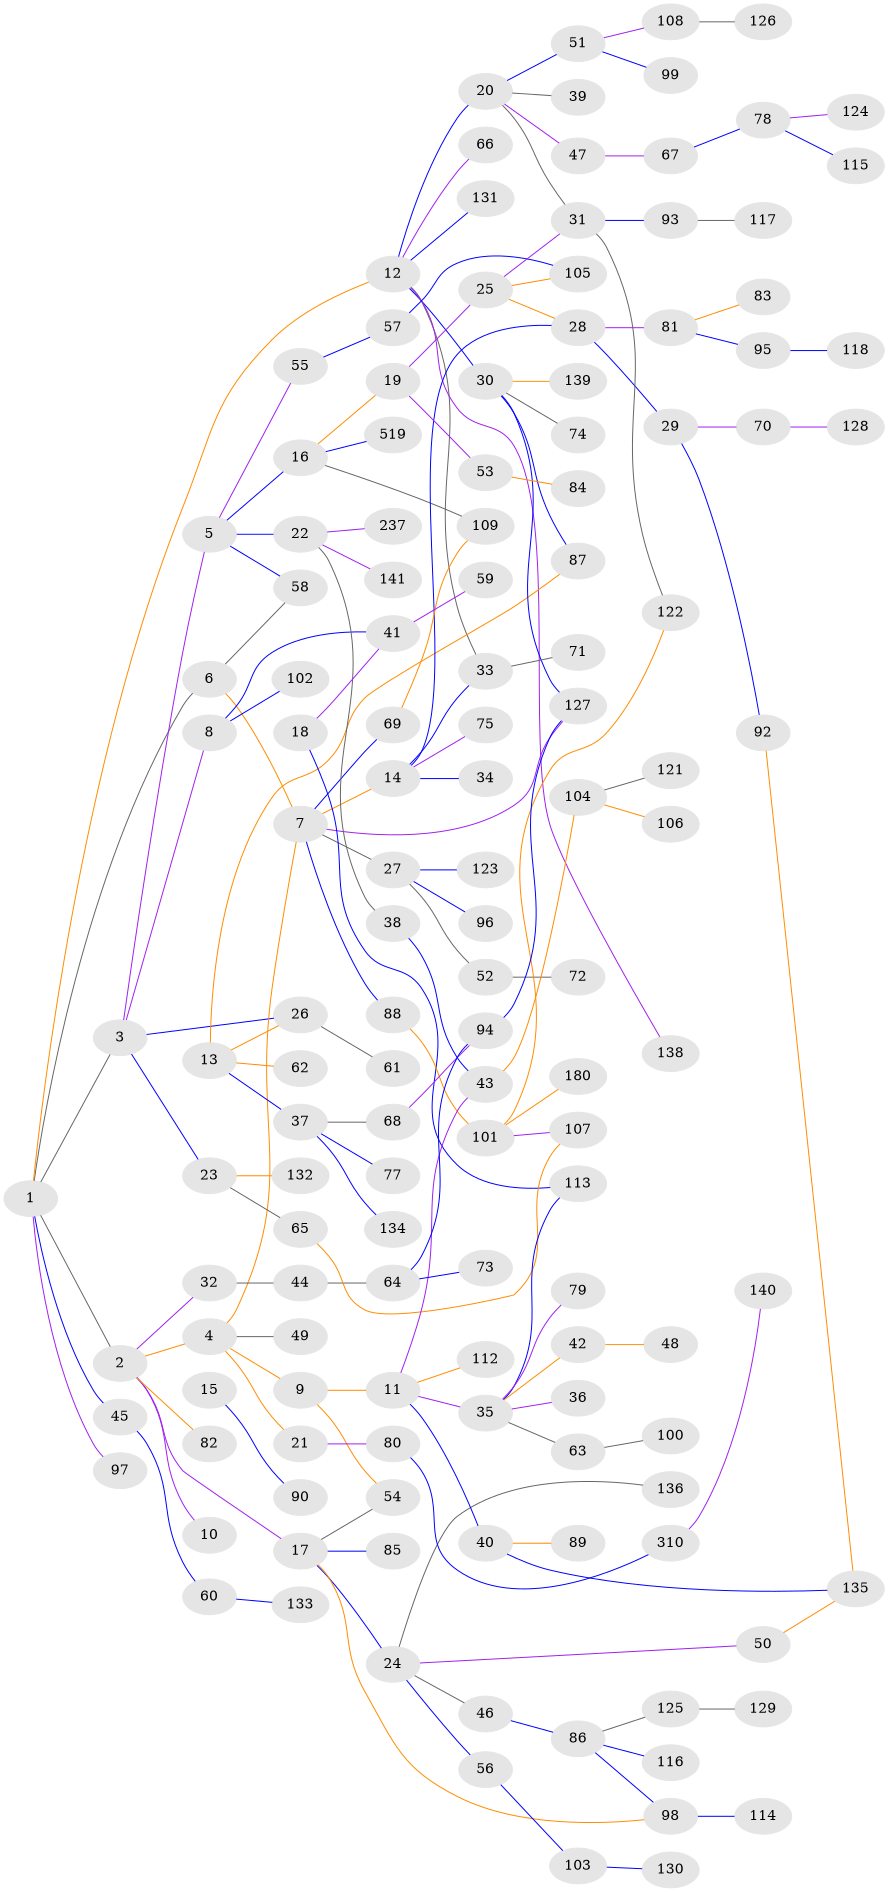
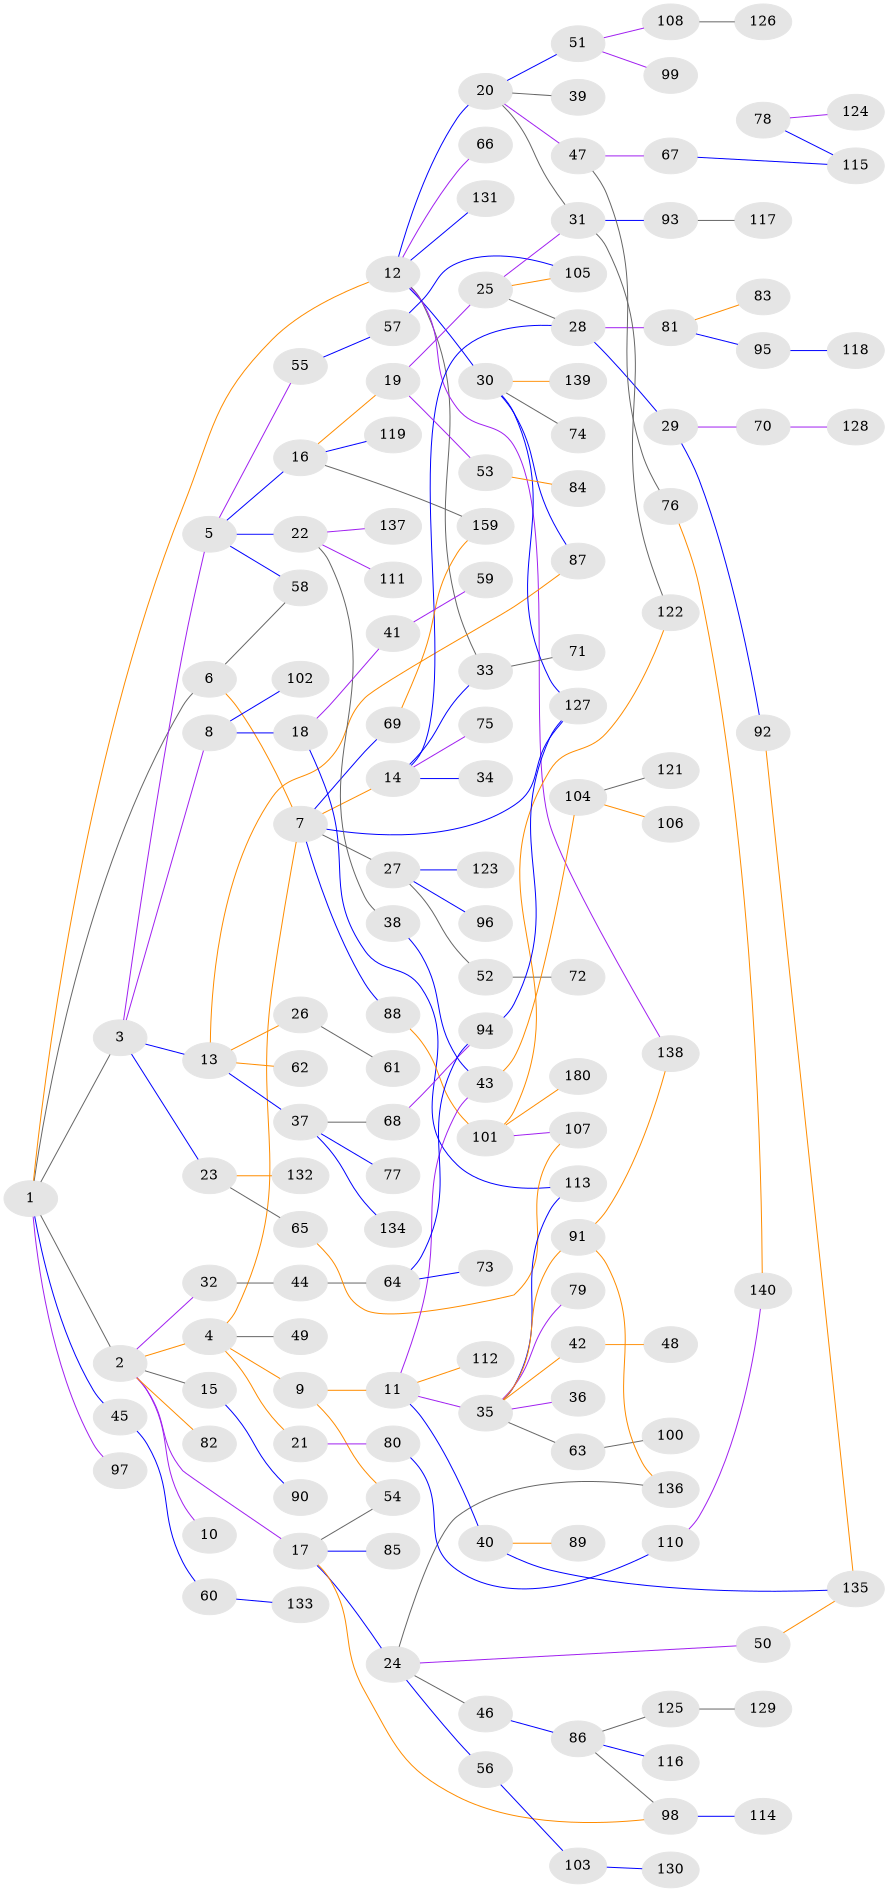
edge "51" -- "99": color blue -> purple
edge "78" -- "67": now "115" -- "67"
edge "25" -- "28": color darkorange -> gray40
node "519": label "519" -> "119"
node "76": added
node "237": label "237" -> "137"
node "109": label "109" -> "159"
node "141": label "141" -> "111"
edge "41" -- "8": now "18" -- "8"
edge "127" -- "7": color purple -> blue
edge "26" -- "3": now "13" -- "3"
node "91": added
edge "2" -- "15": added
node "310": label "310" -> "110"
edge "86" -- "98": color blue -> gray40
